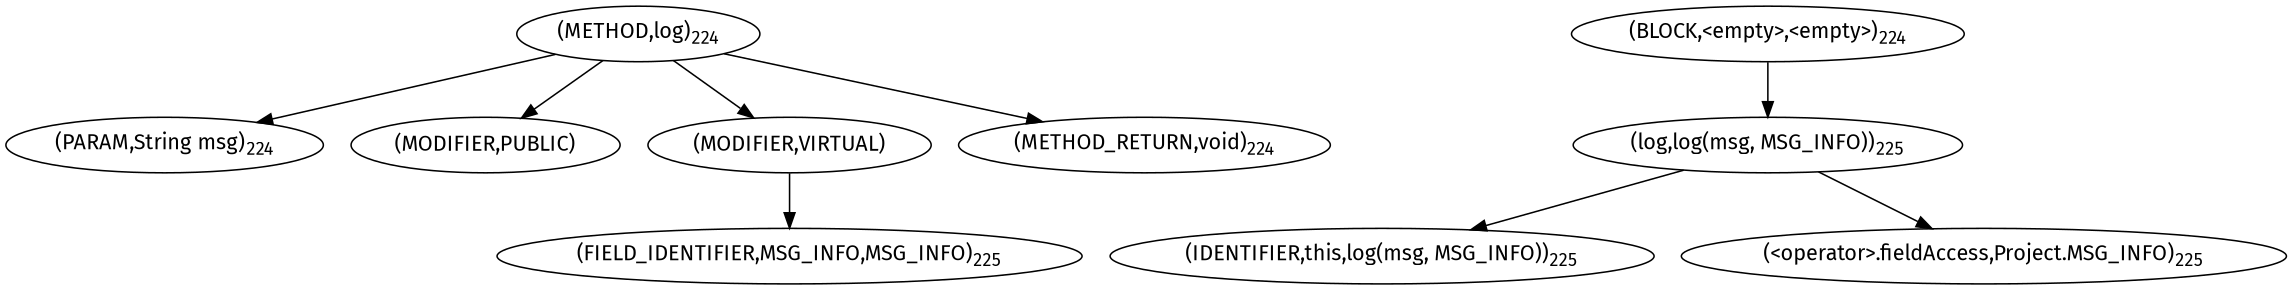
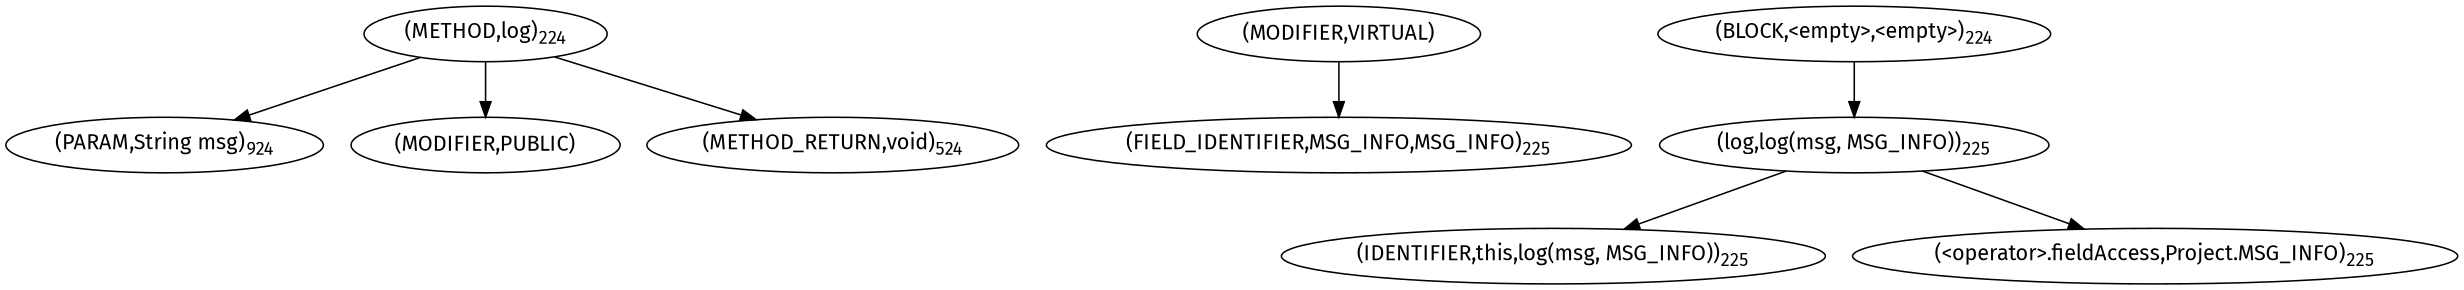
edge "(METHOD,log)" -> "(MODIFIER,VIRTUAL)": removed
node "(PARAM,String msg)": text "224" -> "924"
node "(METHOD_RETURN,void)": text "224" -> "524"
